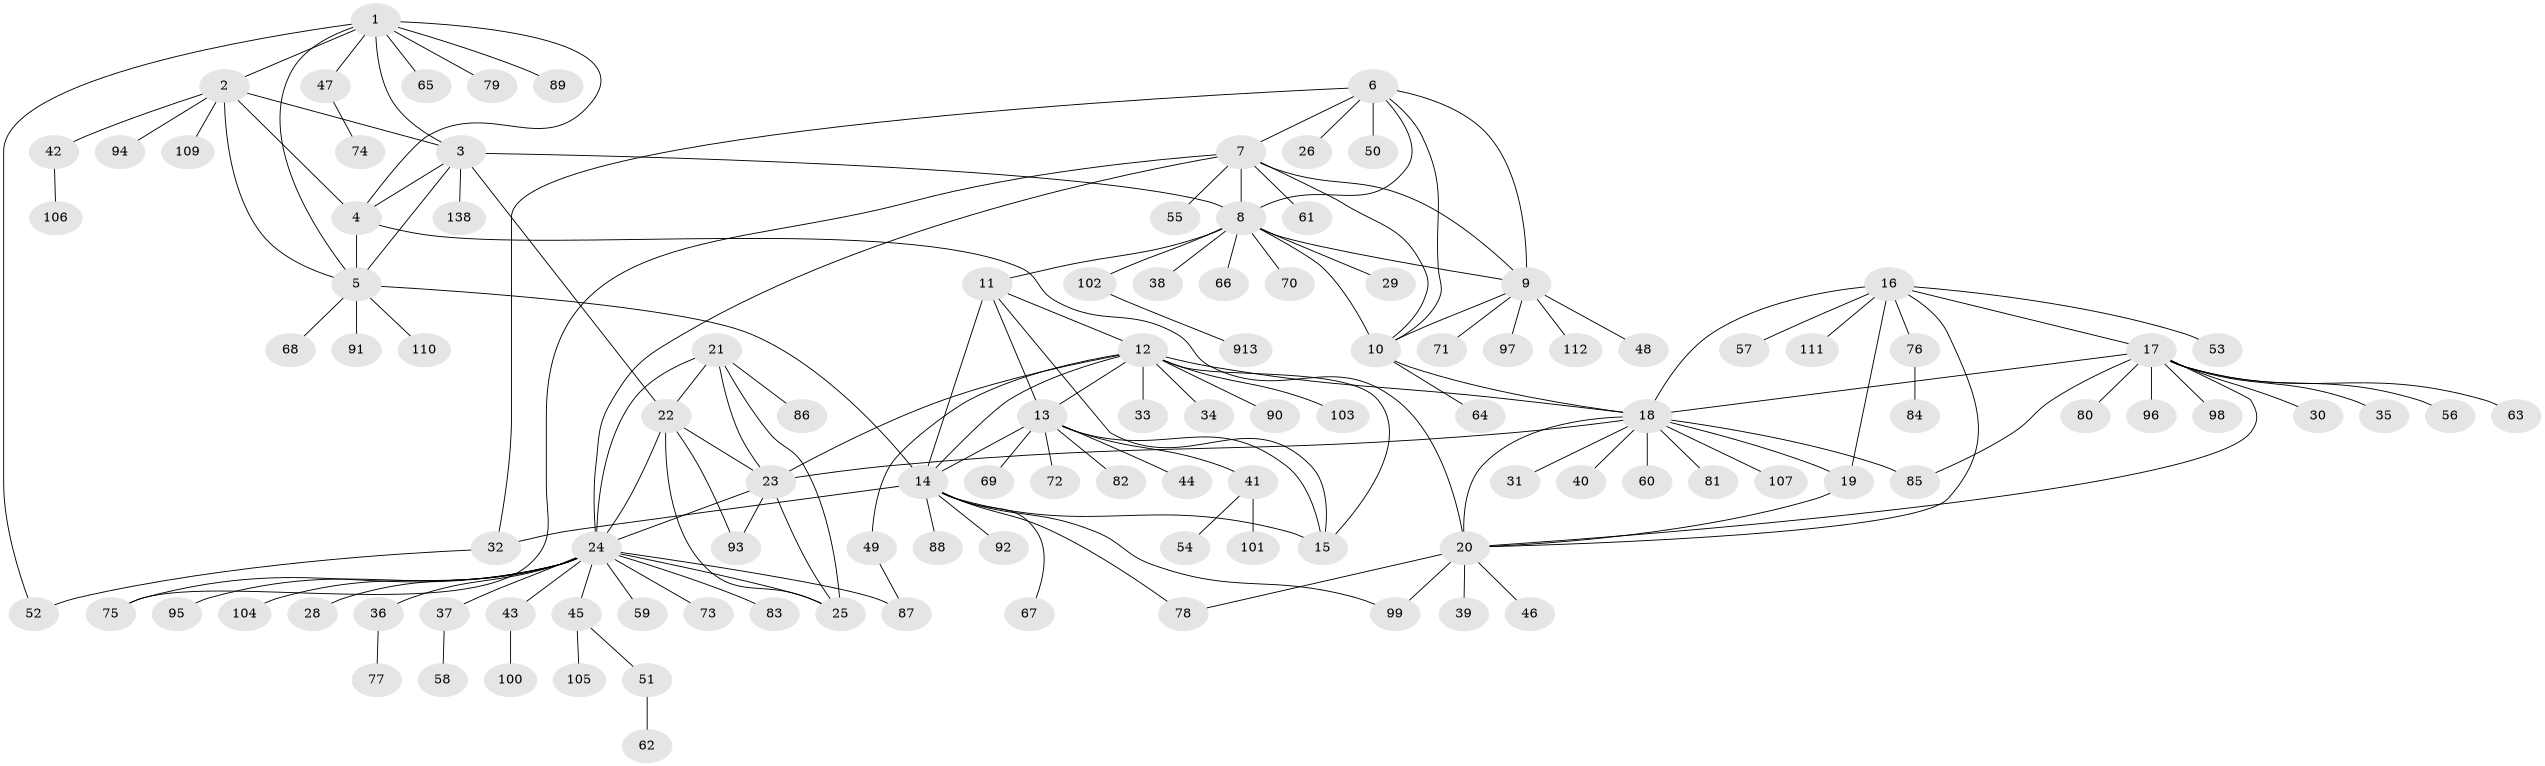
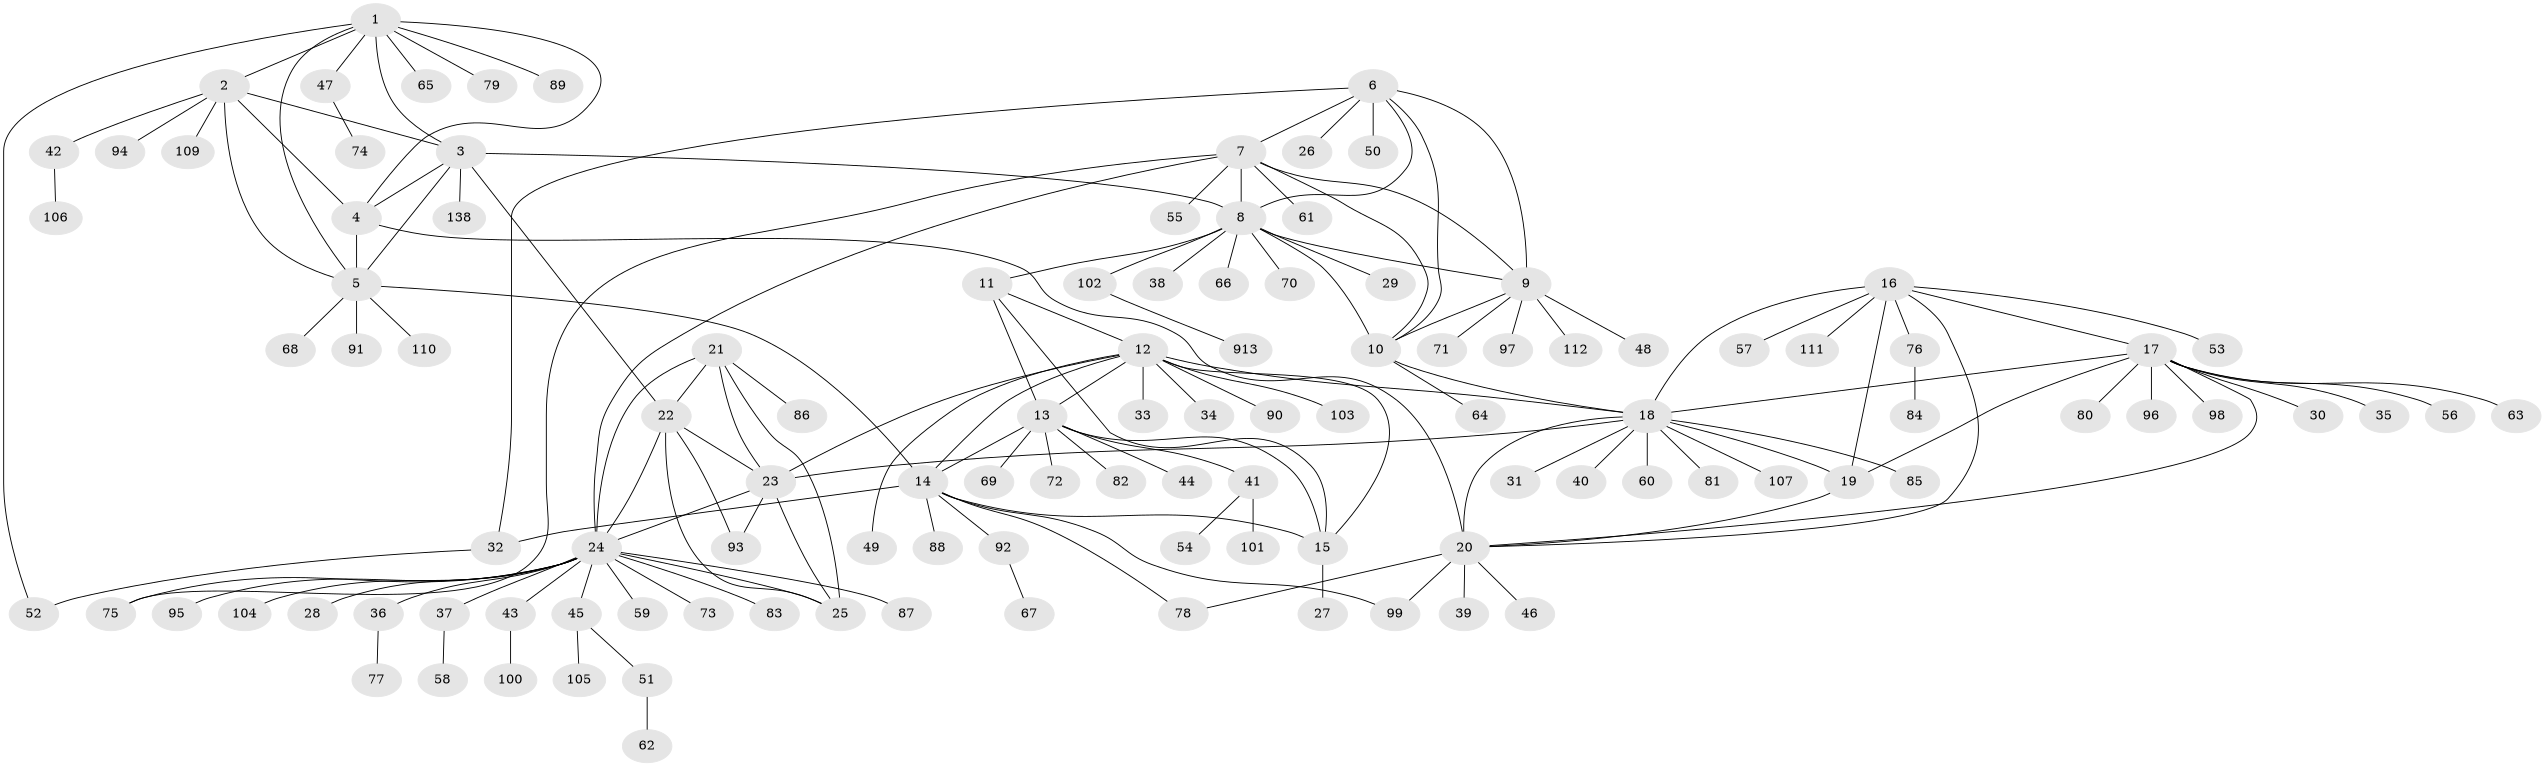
edge "11" -- "14": removed
edge "17" -- "85": now "17" -- "19"
edge "14" -- "67": now "92" -- "67"
edge "49" -- "87": removed
node "27": added
